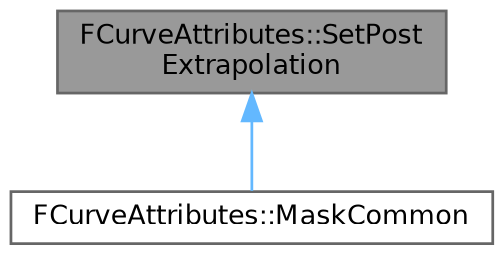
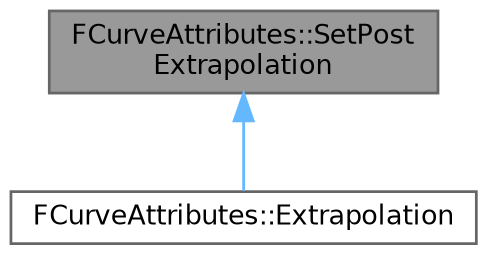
node "FCurveAttributes::MaskCommon": label "FCurveAttributes::MaskCommon" -> "FCurveAttributes::Extrapolation"
